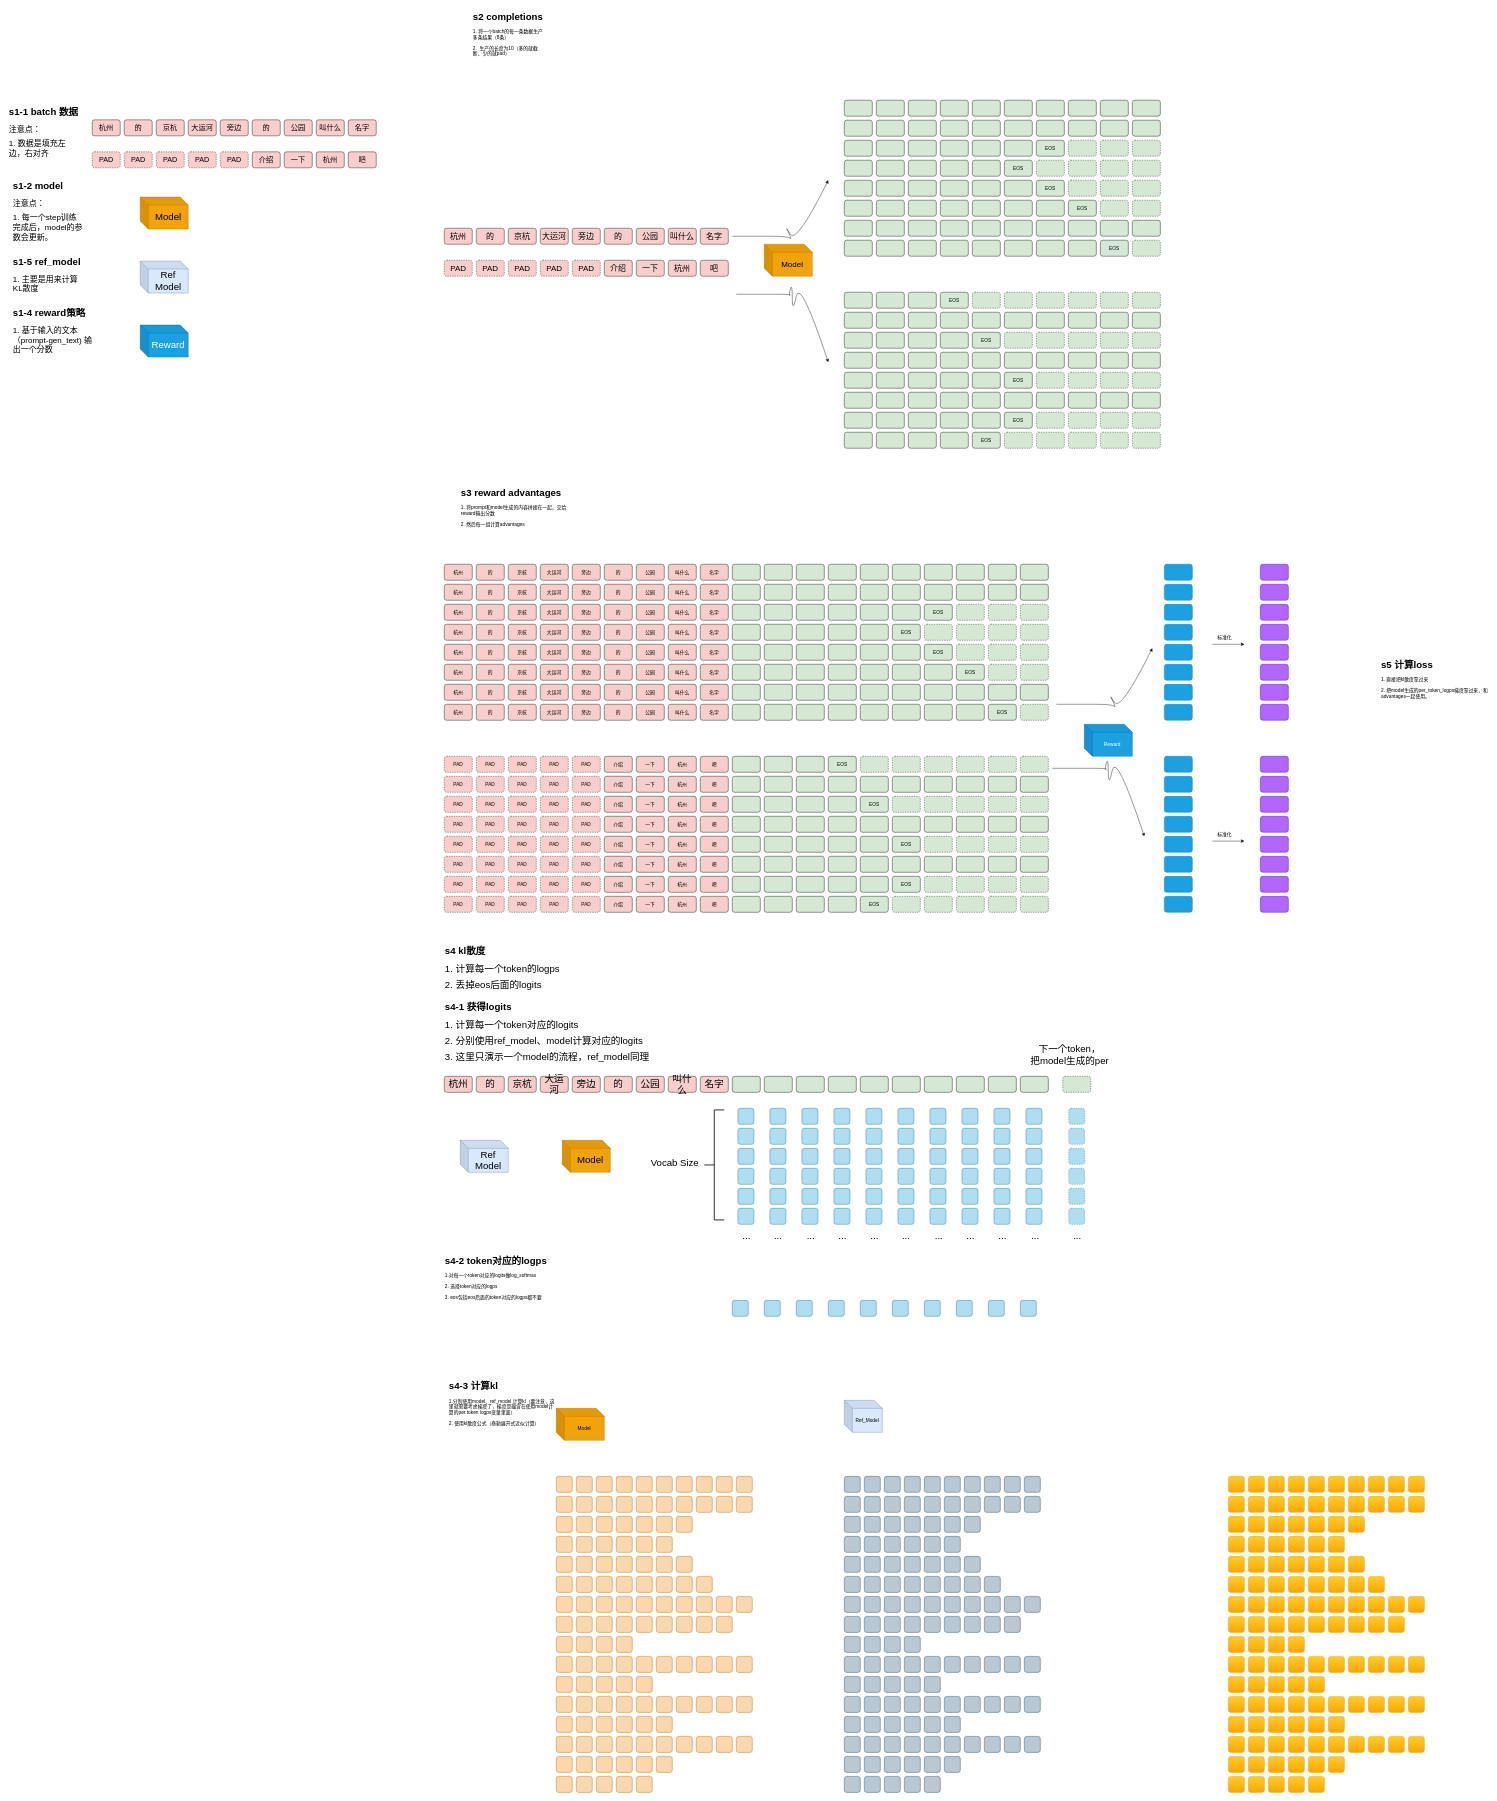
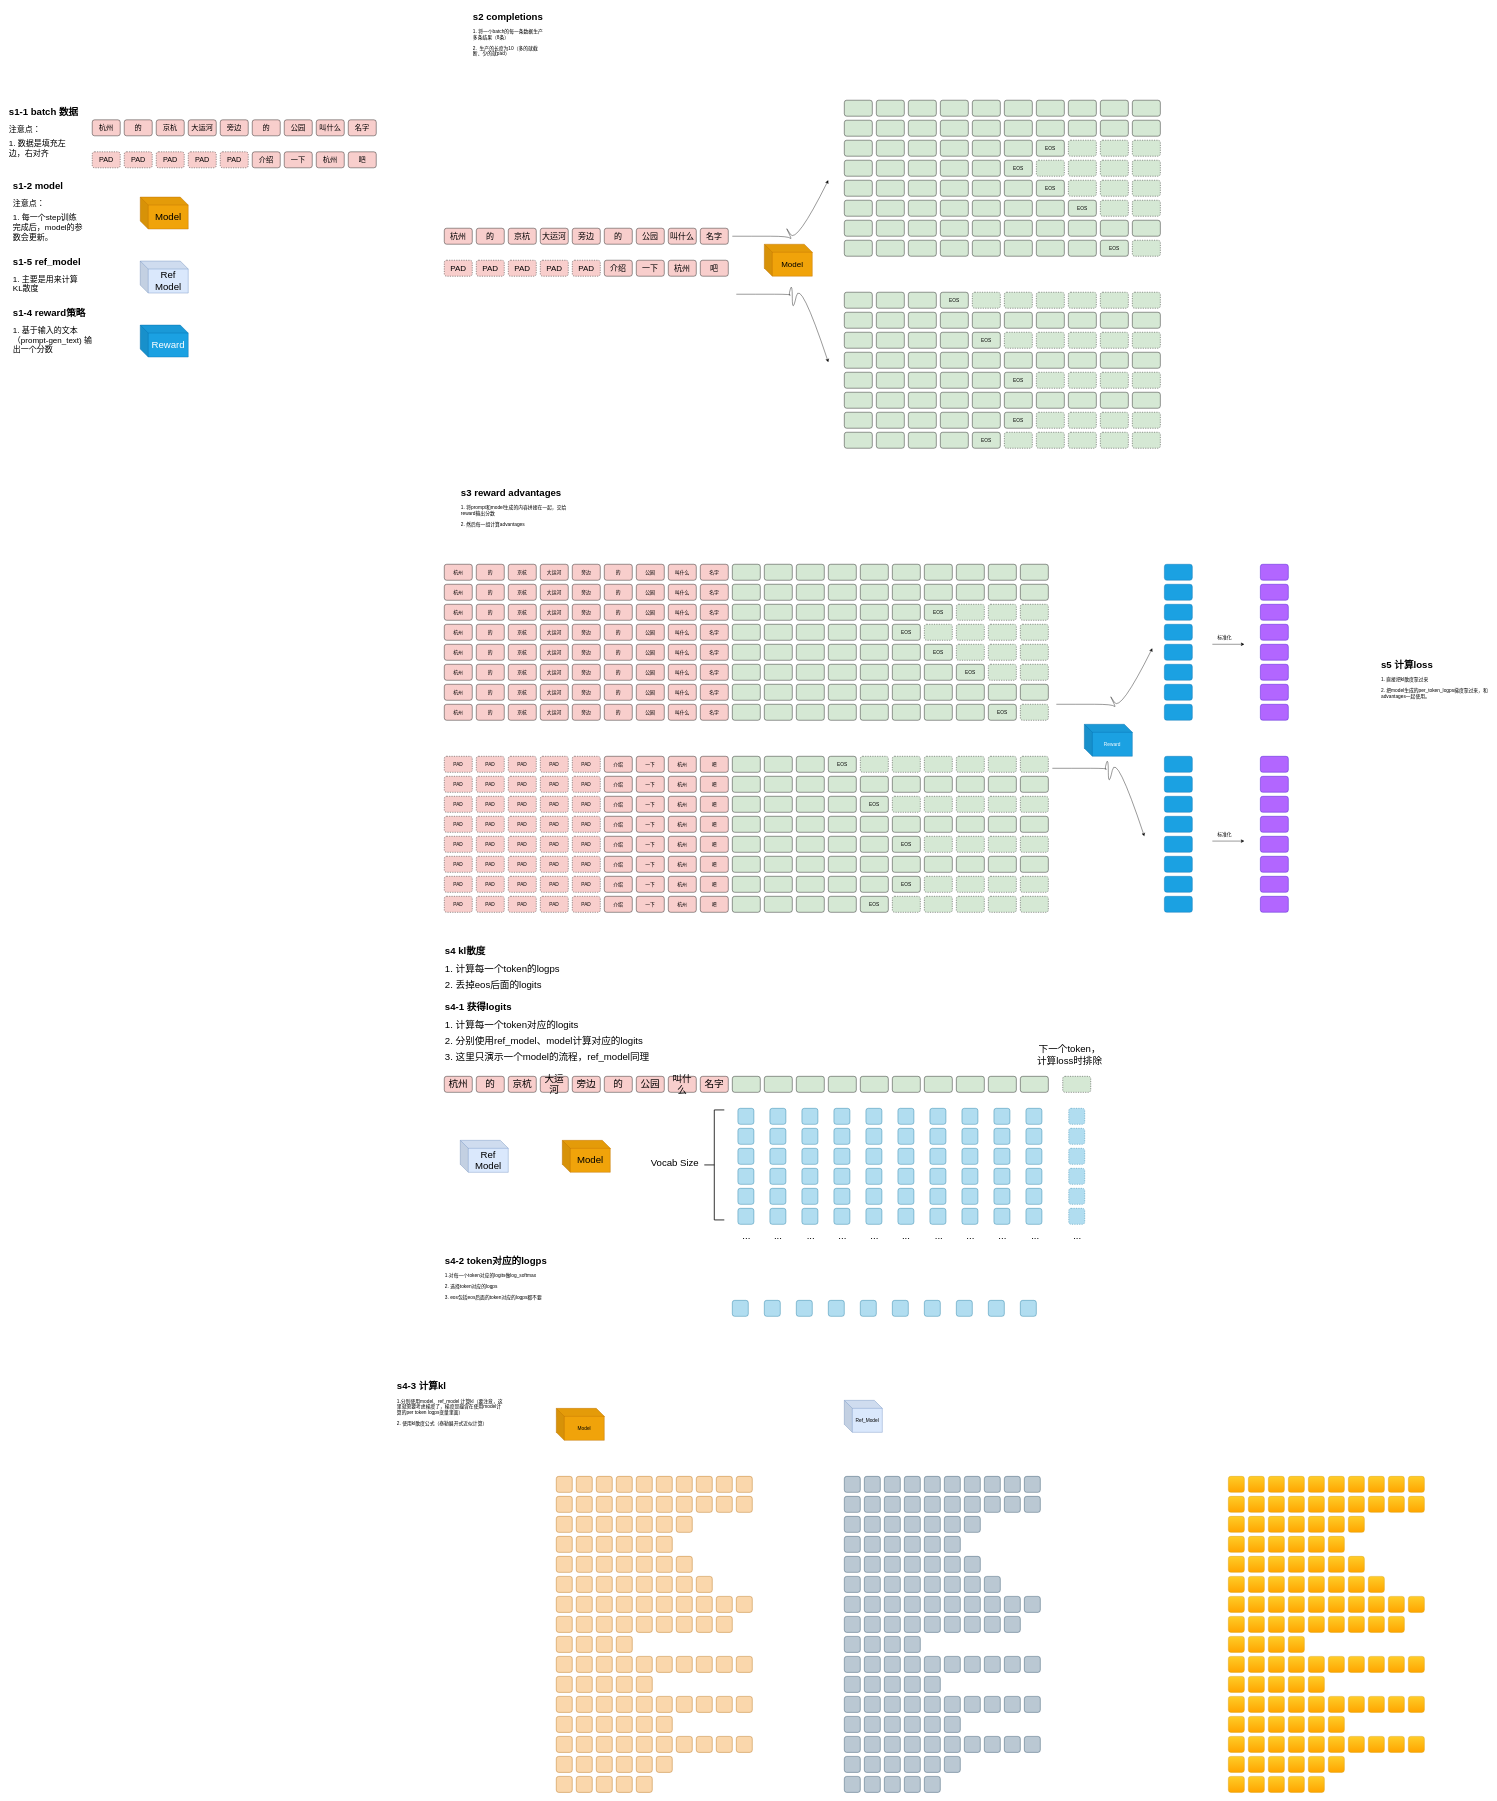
node "下一个token， 把model生成的per": label "下一个token， 把model生成的per" -> "下一个token， 计算loss时排除"
node "s4-3 计算kl1.分别使用model、ref_model 计算kl（要注意，这里就需要考虑梯度了，梯度是蕴含在使用model计算的per token logps变量里面） 2. 使用kl散度公式（泰勒展开式近似计算）": moved (502, 1403) -> (450, 1403)
